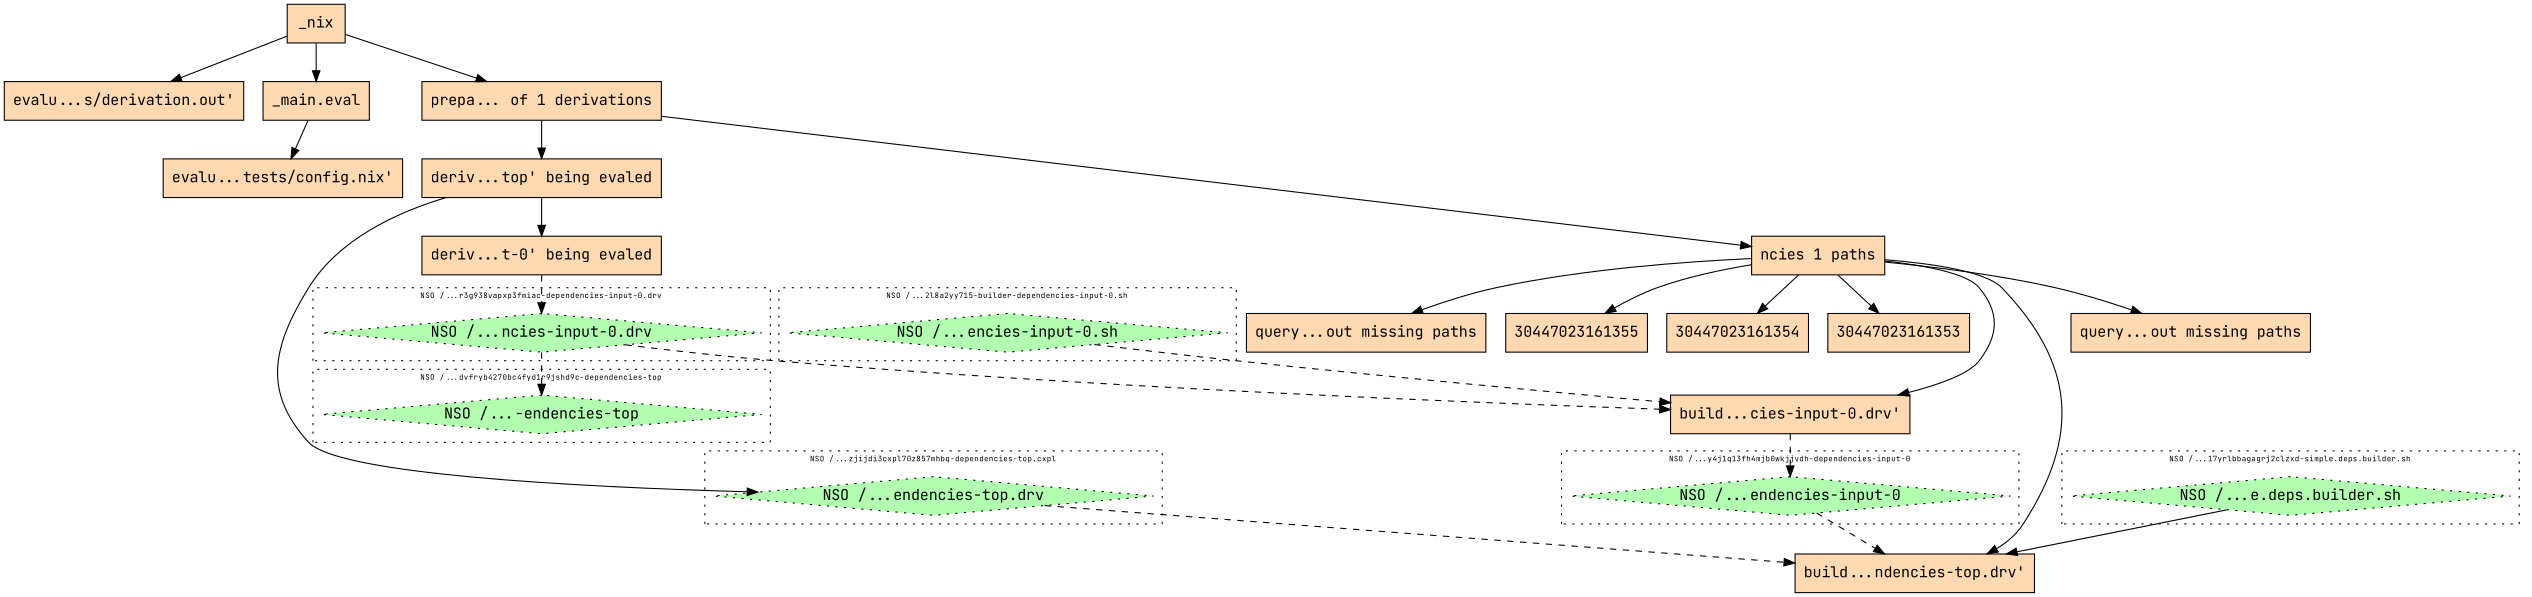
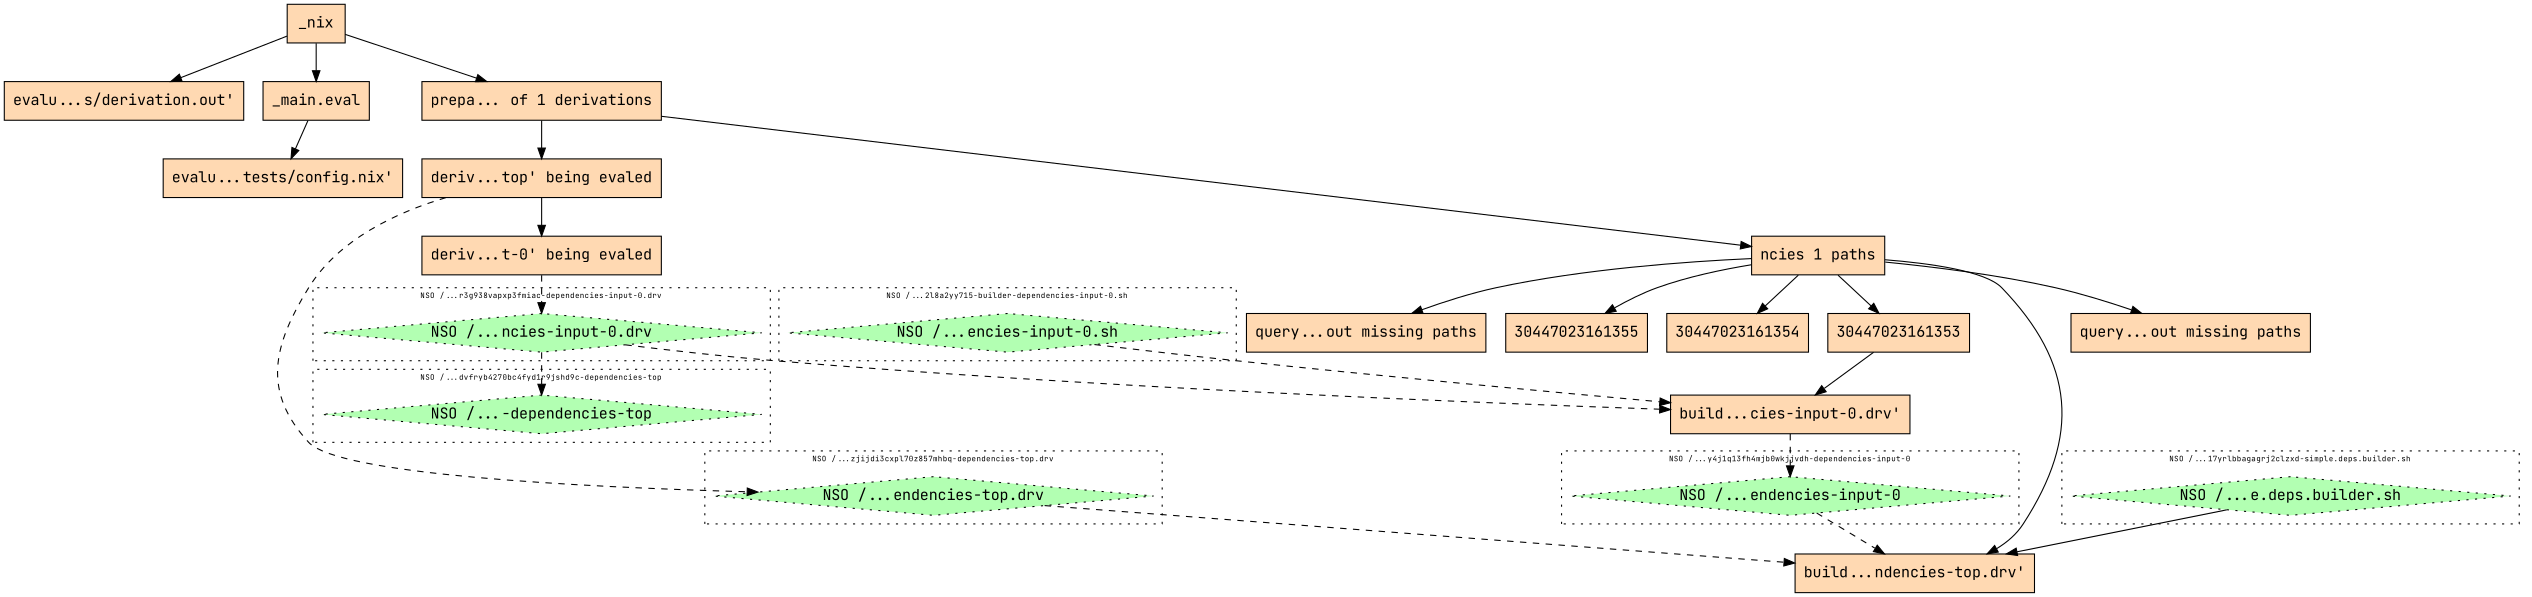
edge "ncies 1 paths" -> "build...cies-input-0.drv'": now "30447023161353" -> "build...cies-input-0.drv'"
node "NSO /...-endencies-top": label "NSO /...-endencies-top" -> "NSO /...-dependencies-top"
cluster "NSO /...zjijdi3cxpl70z857mhbq-dependencies-top.cxpl": label "NSO /...zjijdi3cxpl70z857mhbq-dependencies-top.cxpl" -> "NSO /...zjijdi3cxpl70z857mhbq-dependencies-top.drv"
edge "deriv...top' being evaled" -> "NSO /...endencies-top.drv": style solid -> dashed
